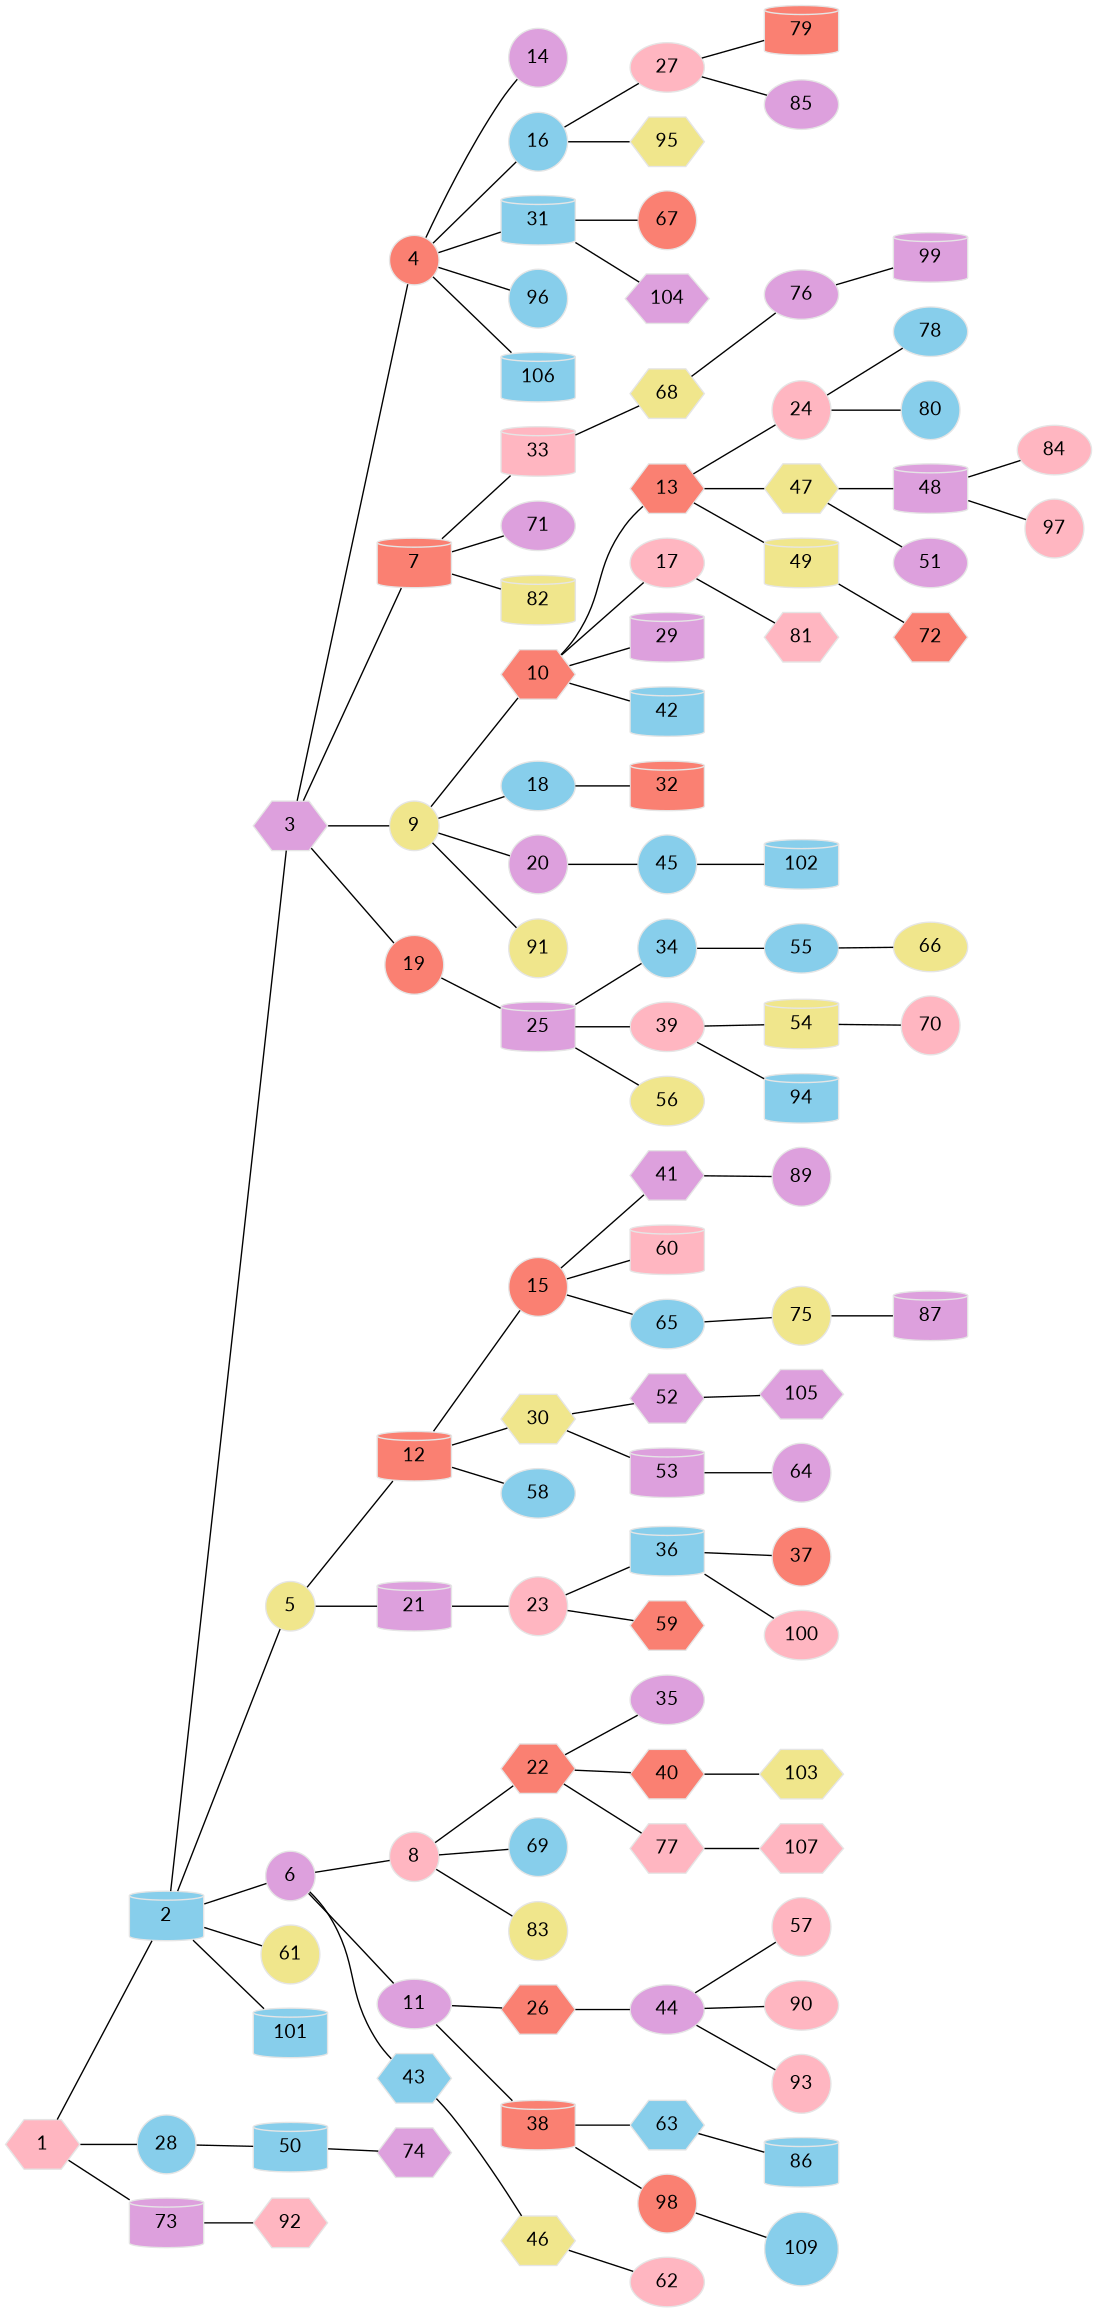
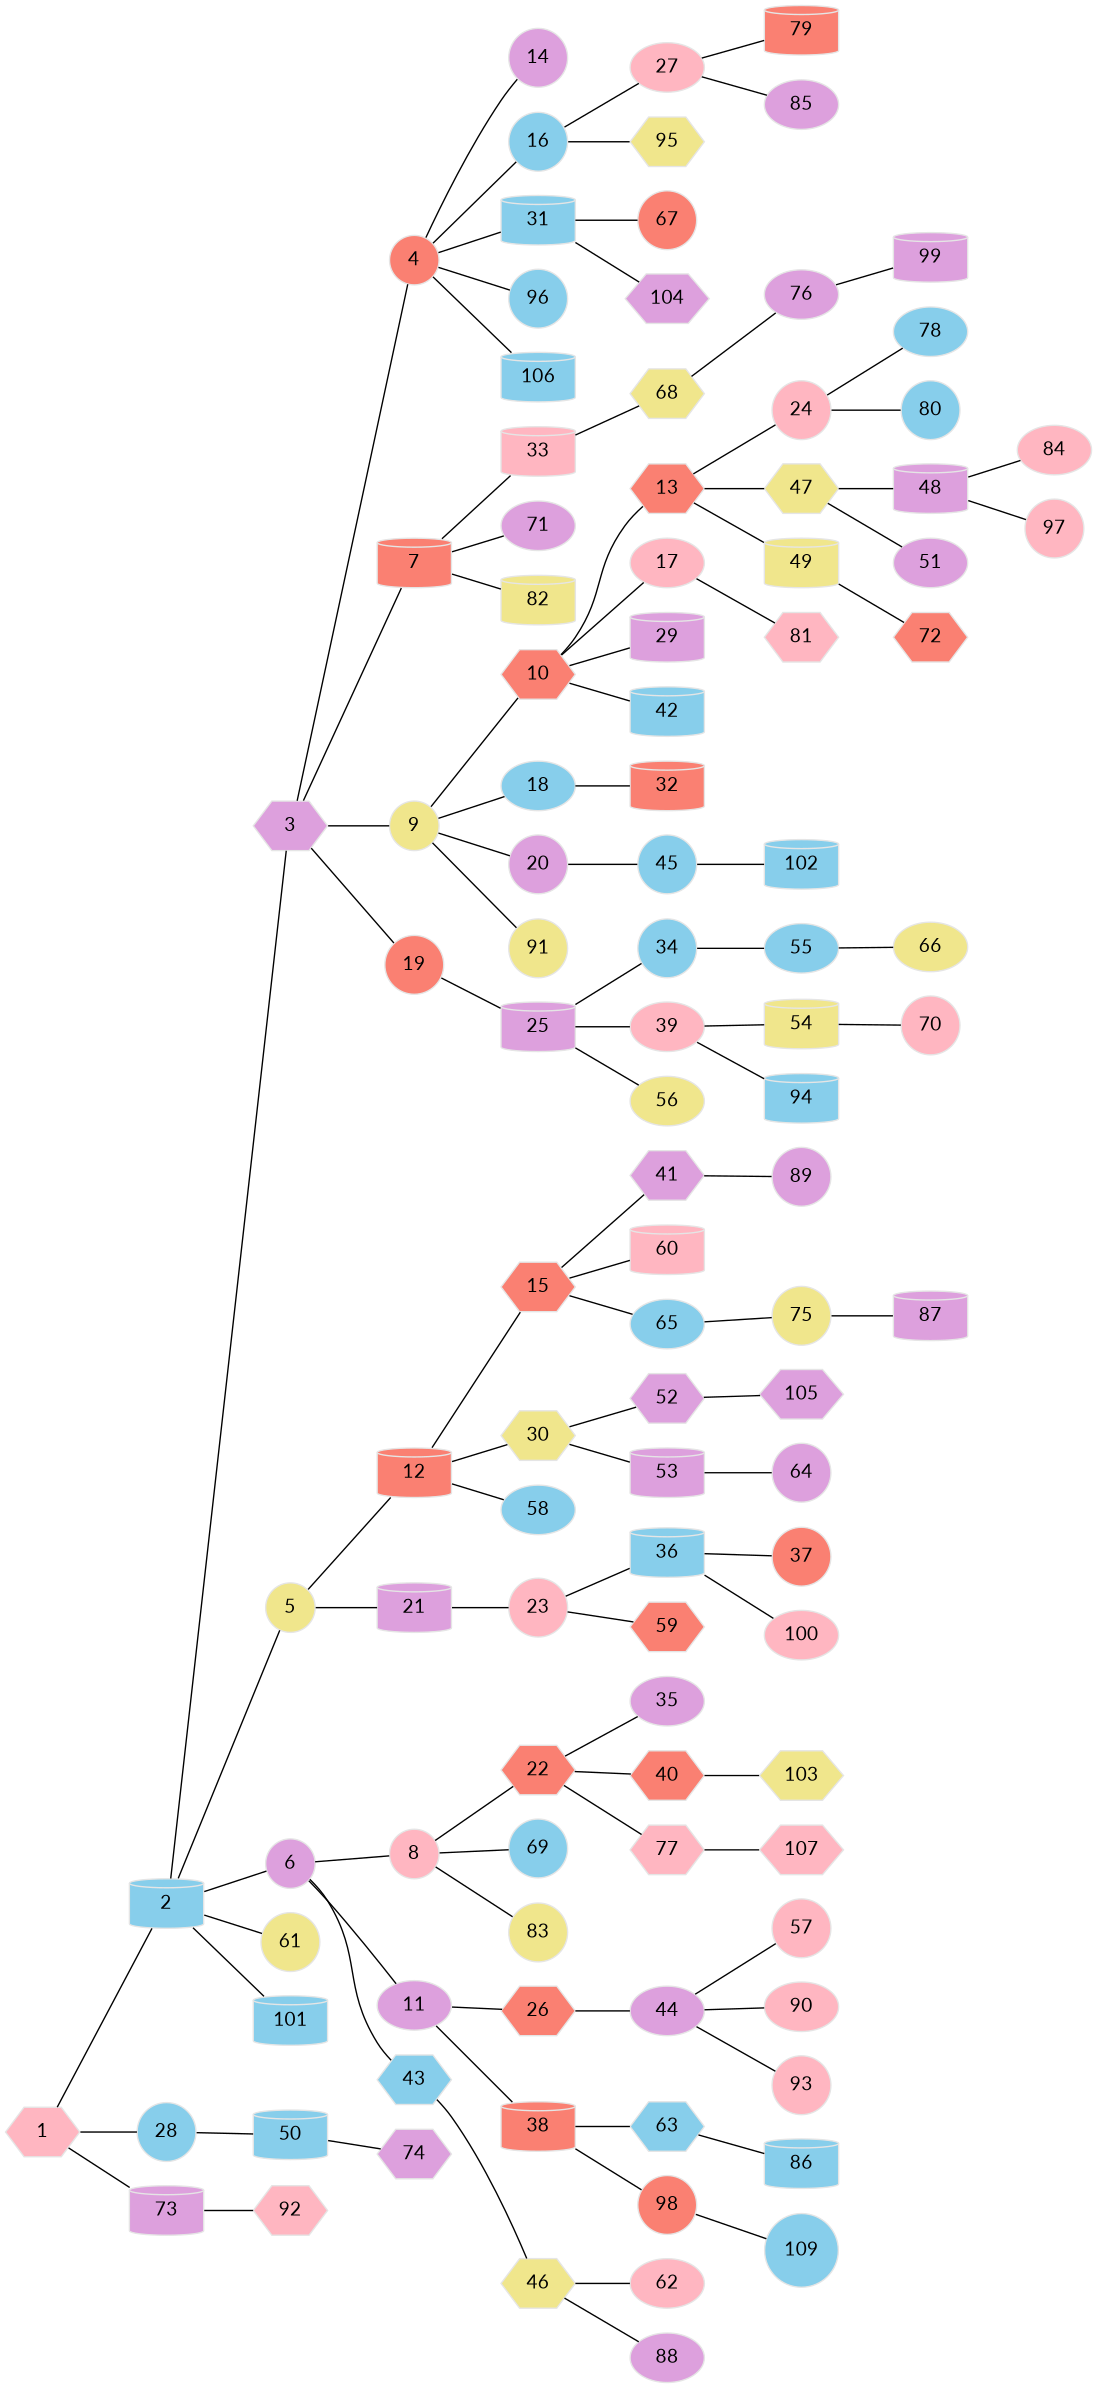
node "15": shape circle -> hexagon
node "88": added
